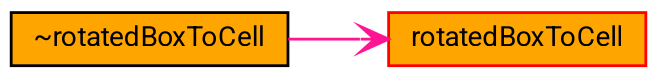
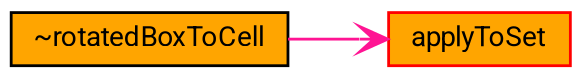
node "rotatedBoxToCell": label "rotatedBoxToCell" -> "applyToSet"
